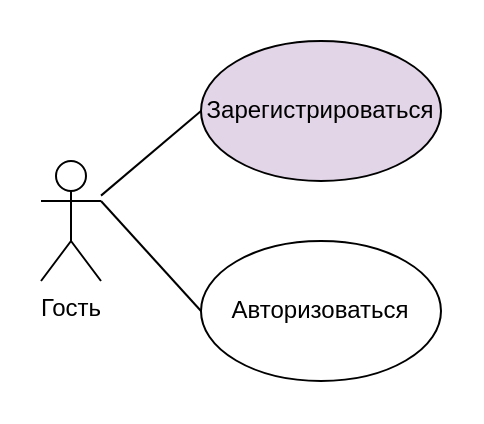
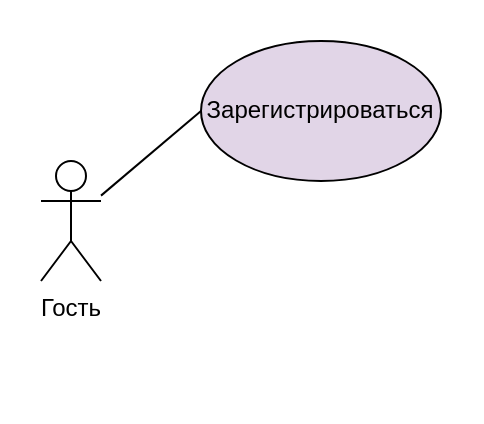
edge "Гость" -- "Авторизоваться": removed
node "Авторизоваться": removed
